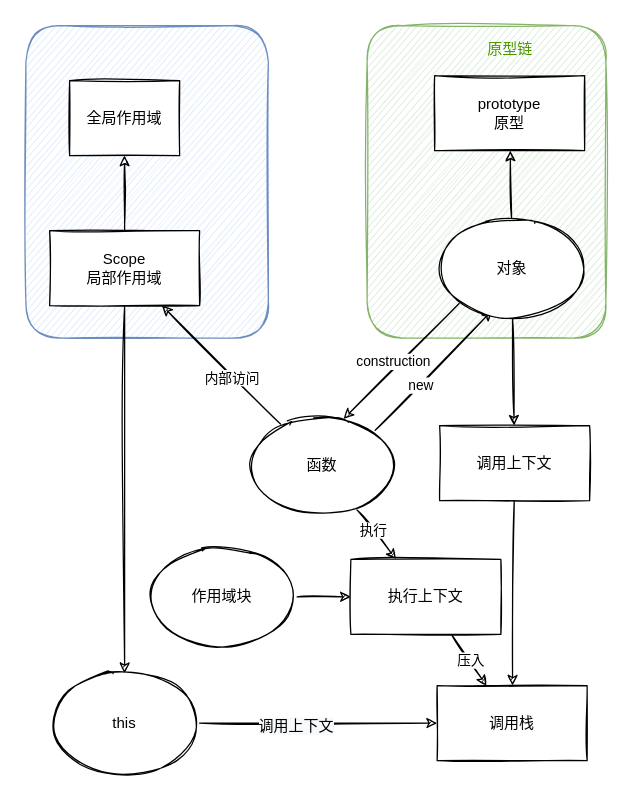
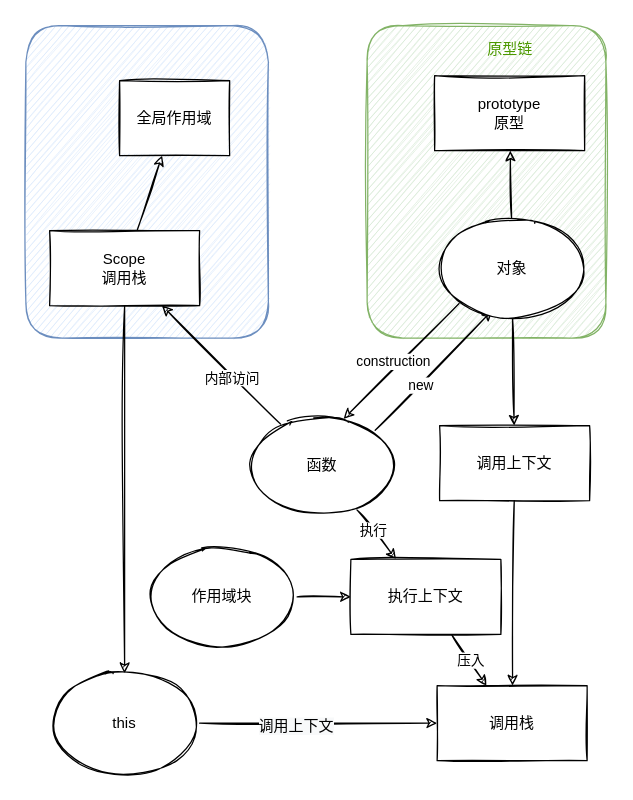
node "全局作用域": moved (124, 118) -> (174, 118)
node "Scope 局部作用域": label "Scope 局部作用域" -> "Scope 调用栈"
